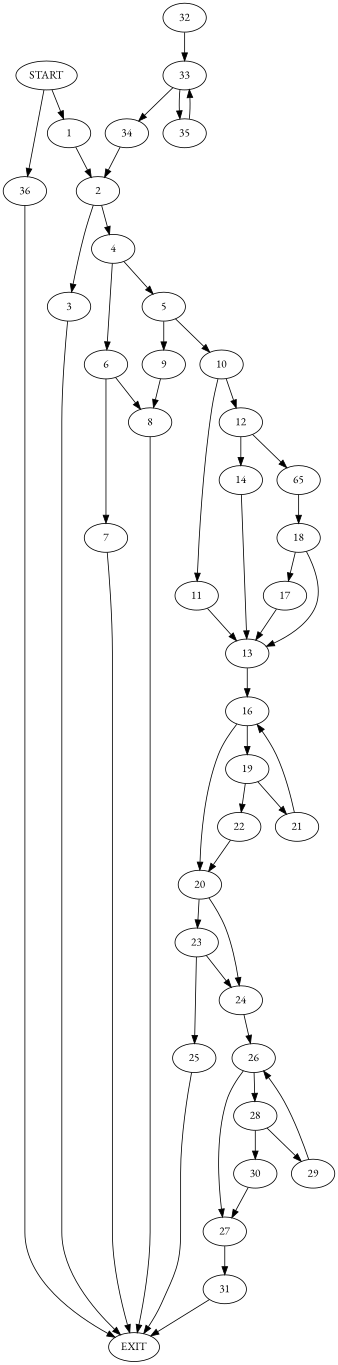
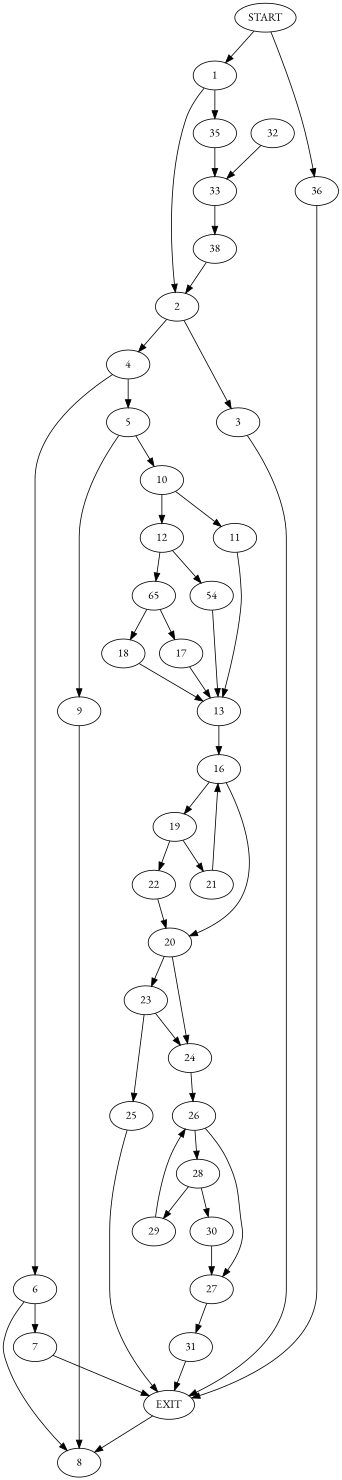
edge "33" -> "35": now "1" -> "35"
node "34": label "34" -> "38"
node "14": label "14" -> "54"
edge "18" -> "17": now "65" -> "17"
edge "8" -> "EXIT": reversed
